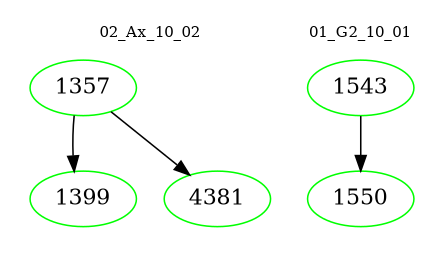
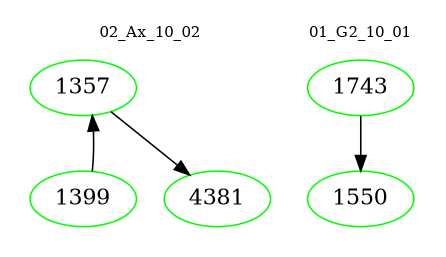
node "1543": label "1543" -> "1743"
edge "1357" -> "1399": reversed
